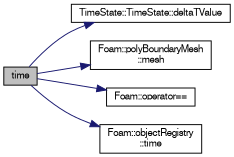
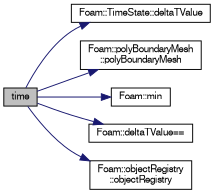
node "TimeState::TimeState::deltaTValue": label "TimeState::TimeState::deltaTValue" -> "Foam::TimeState::deltaTValue"
node "Foam::polyBoundaryMesh ::mesh": label "Foam::polyBoundaryMesh ::mesh" -> "Foam::polyBoundaryMesh ::polyBoundaryMesh"
node "Foam::min": added
node "Foam::operator==": label "Foam::operator==" -> "Foam::deltaTValue=="
node "Foam::objectRegistry ::time": label "Foam::objectRegistry ::time" -> "Foam::objectRegistry ::objectRegistry"
